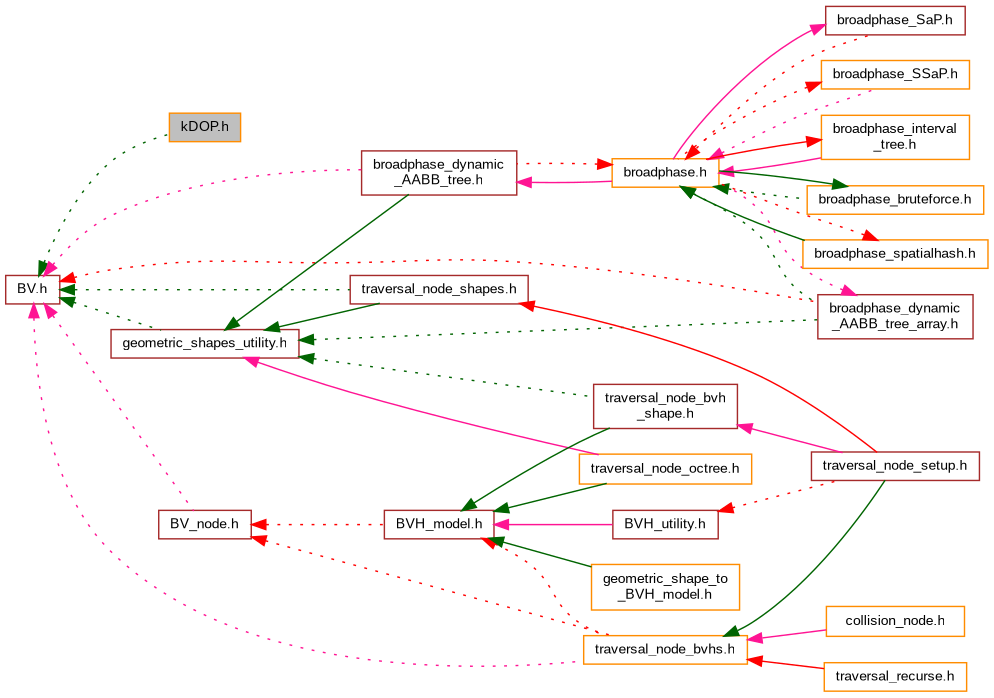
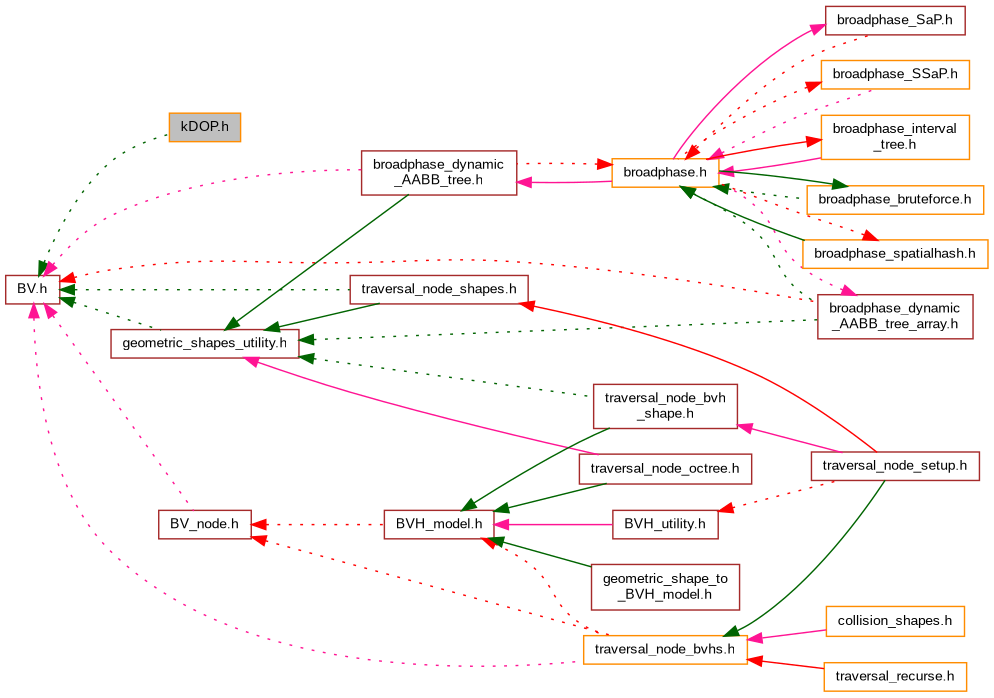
node "traversal_node_octree.h": color darkorange -> brown
node "geometric_shape_to _BVH_model.h": color darkorange -> brown
node "collision_node.h": label "collision_node.h" -> "collision_shapes.h"
